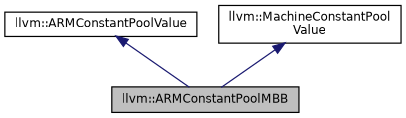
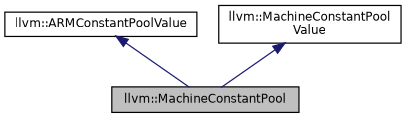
node "llvm::ARMConstantPoolMBB": label "llvm::ARMConstantPoolMBB" -> "llvm::MachineConstantPool"
